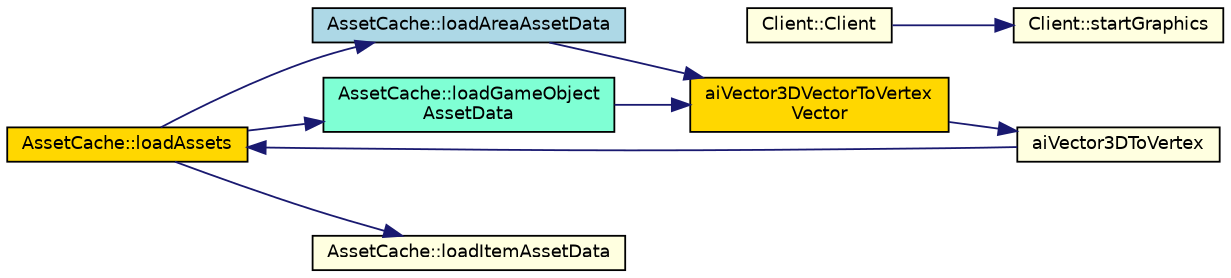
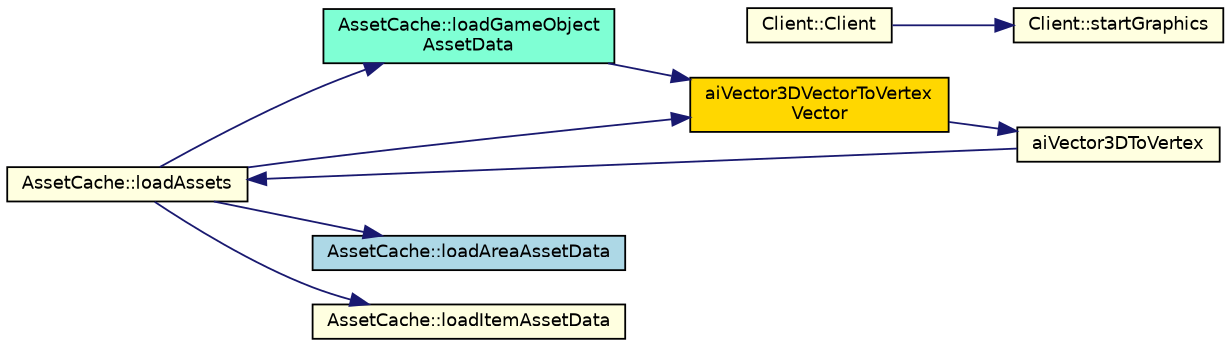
edge "AssetCache::loadAreaAssetData" -> "aiVector3DVectorToVertex Vector": now "AssetCache::loadAssets" -> "aiVector3DVectorToVertex Vector"
node "AssetCache::loadAssets": fillcolor gold -> lightyellow
